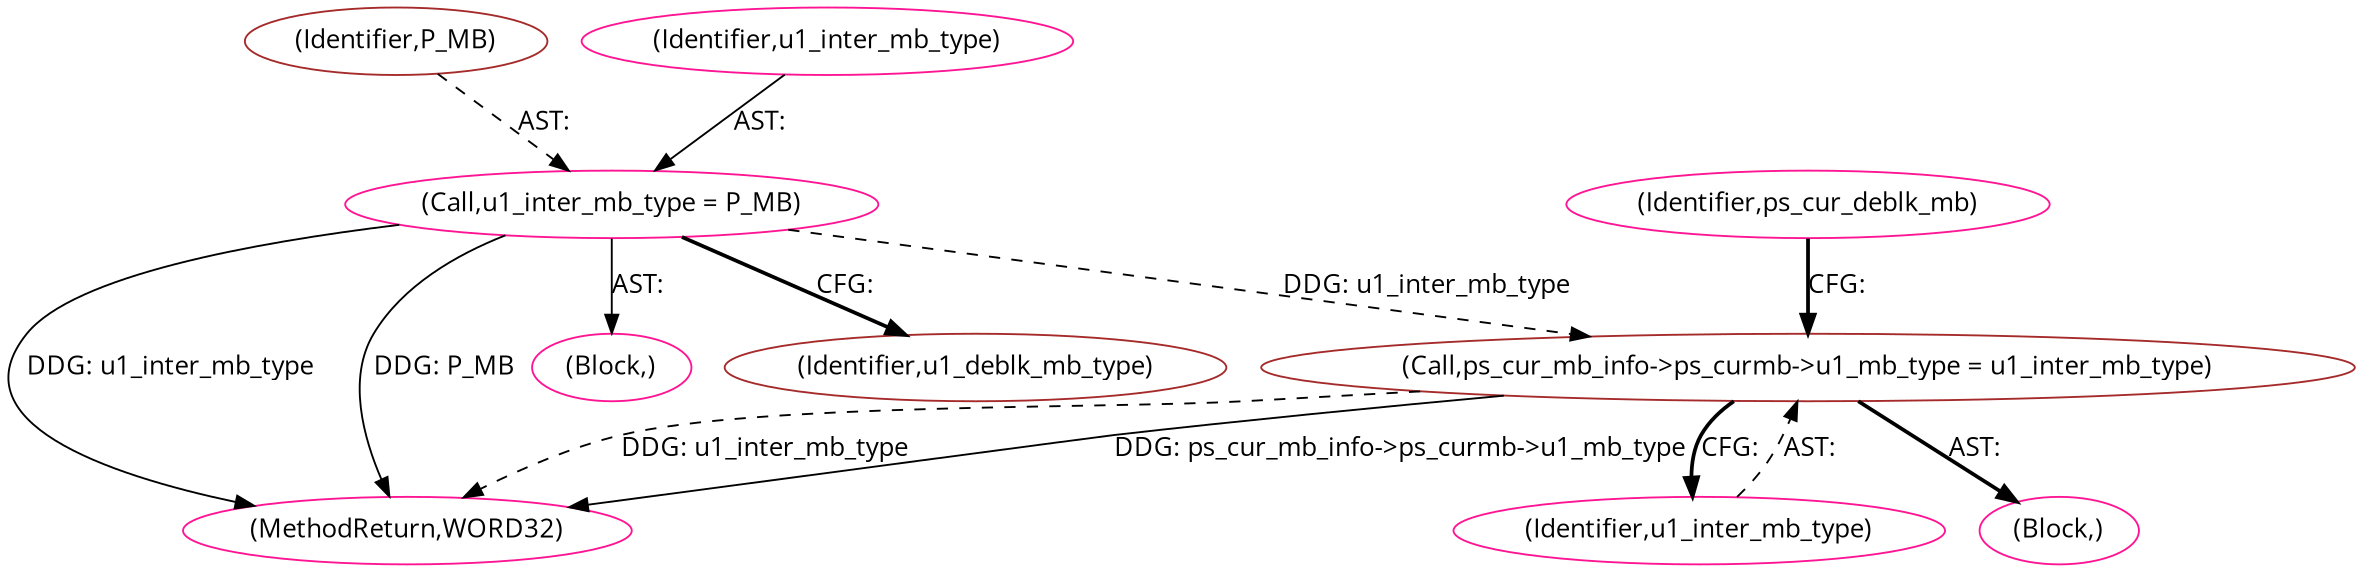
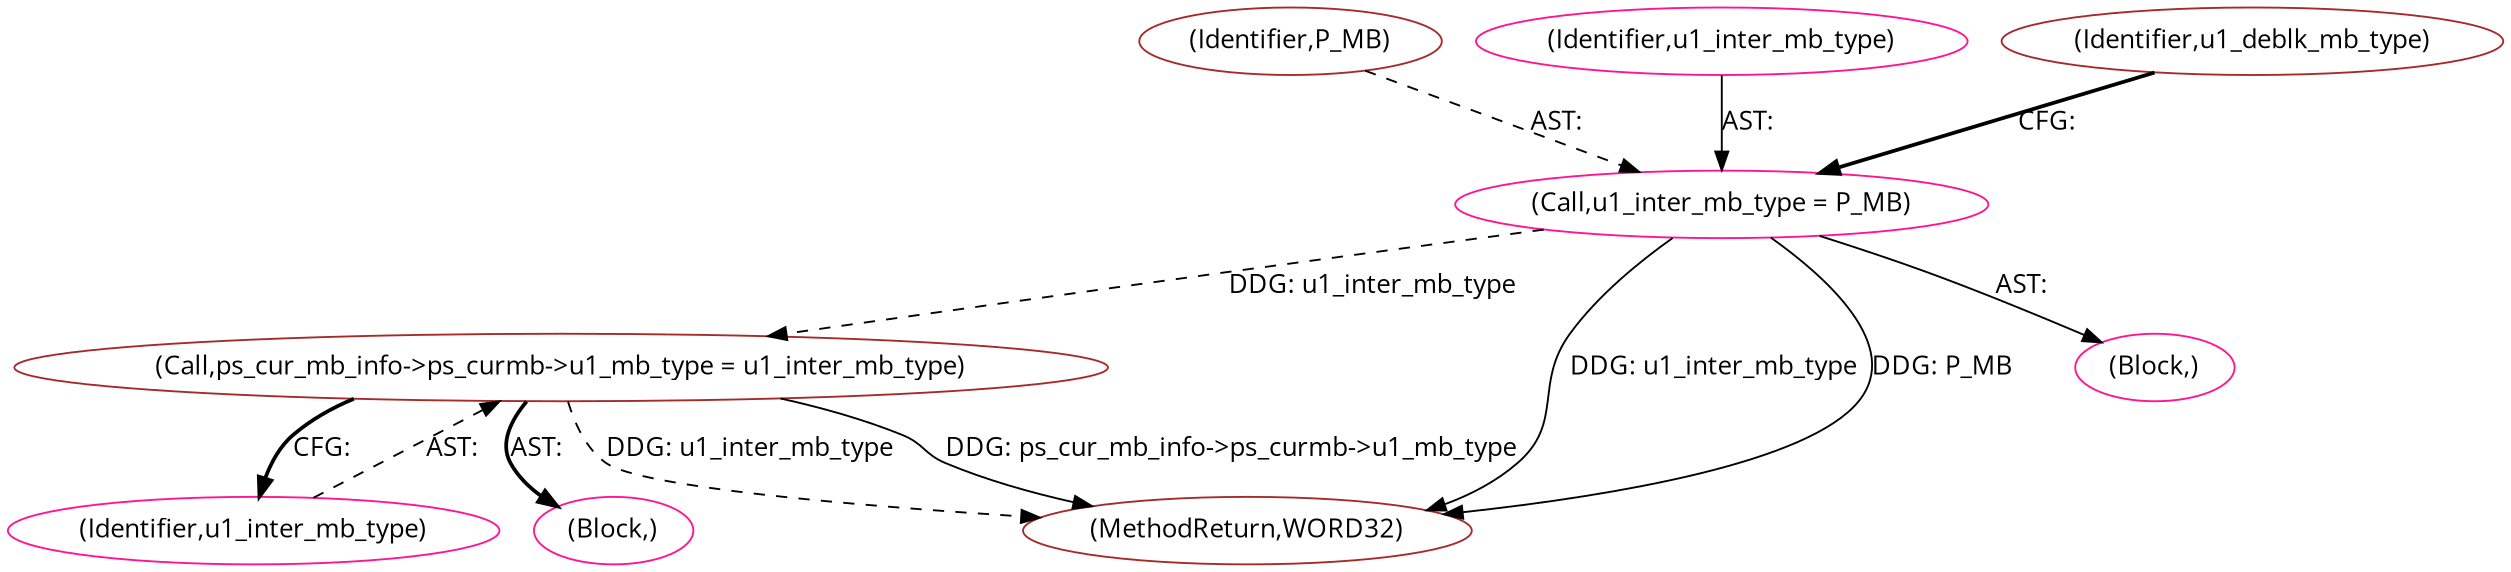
node "(Identifier,ps_cur_deblk_mb)": removed
edge "(Call,u1_inter_mb_type = P_MB)" -> "(Identifier,u1_deblk_mb_type)": reversed
node "(MethodReturn,WORD32)": color deeppink -> brown
